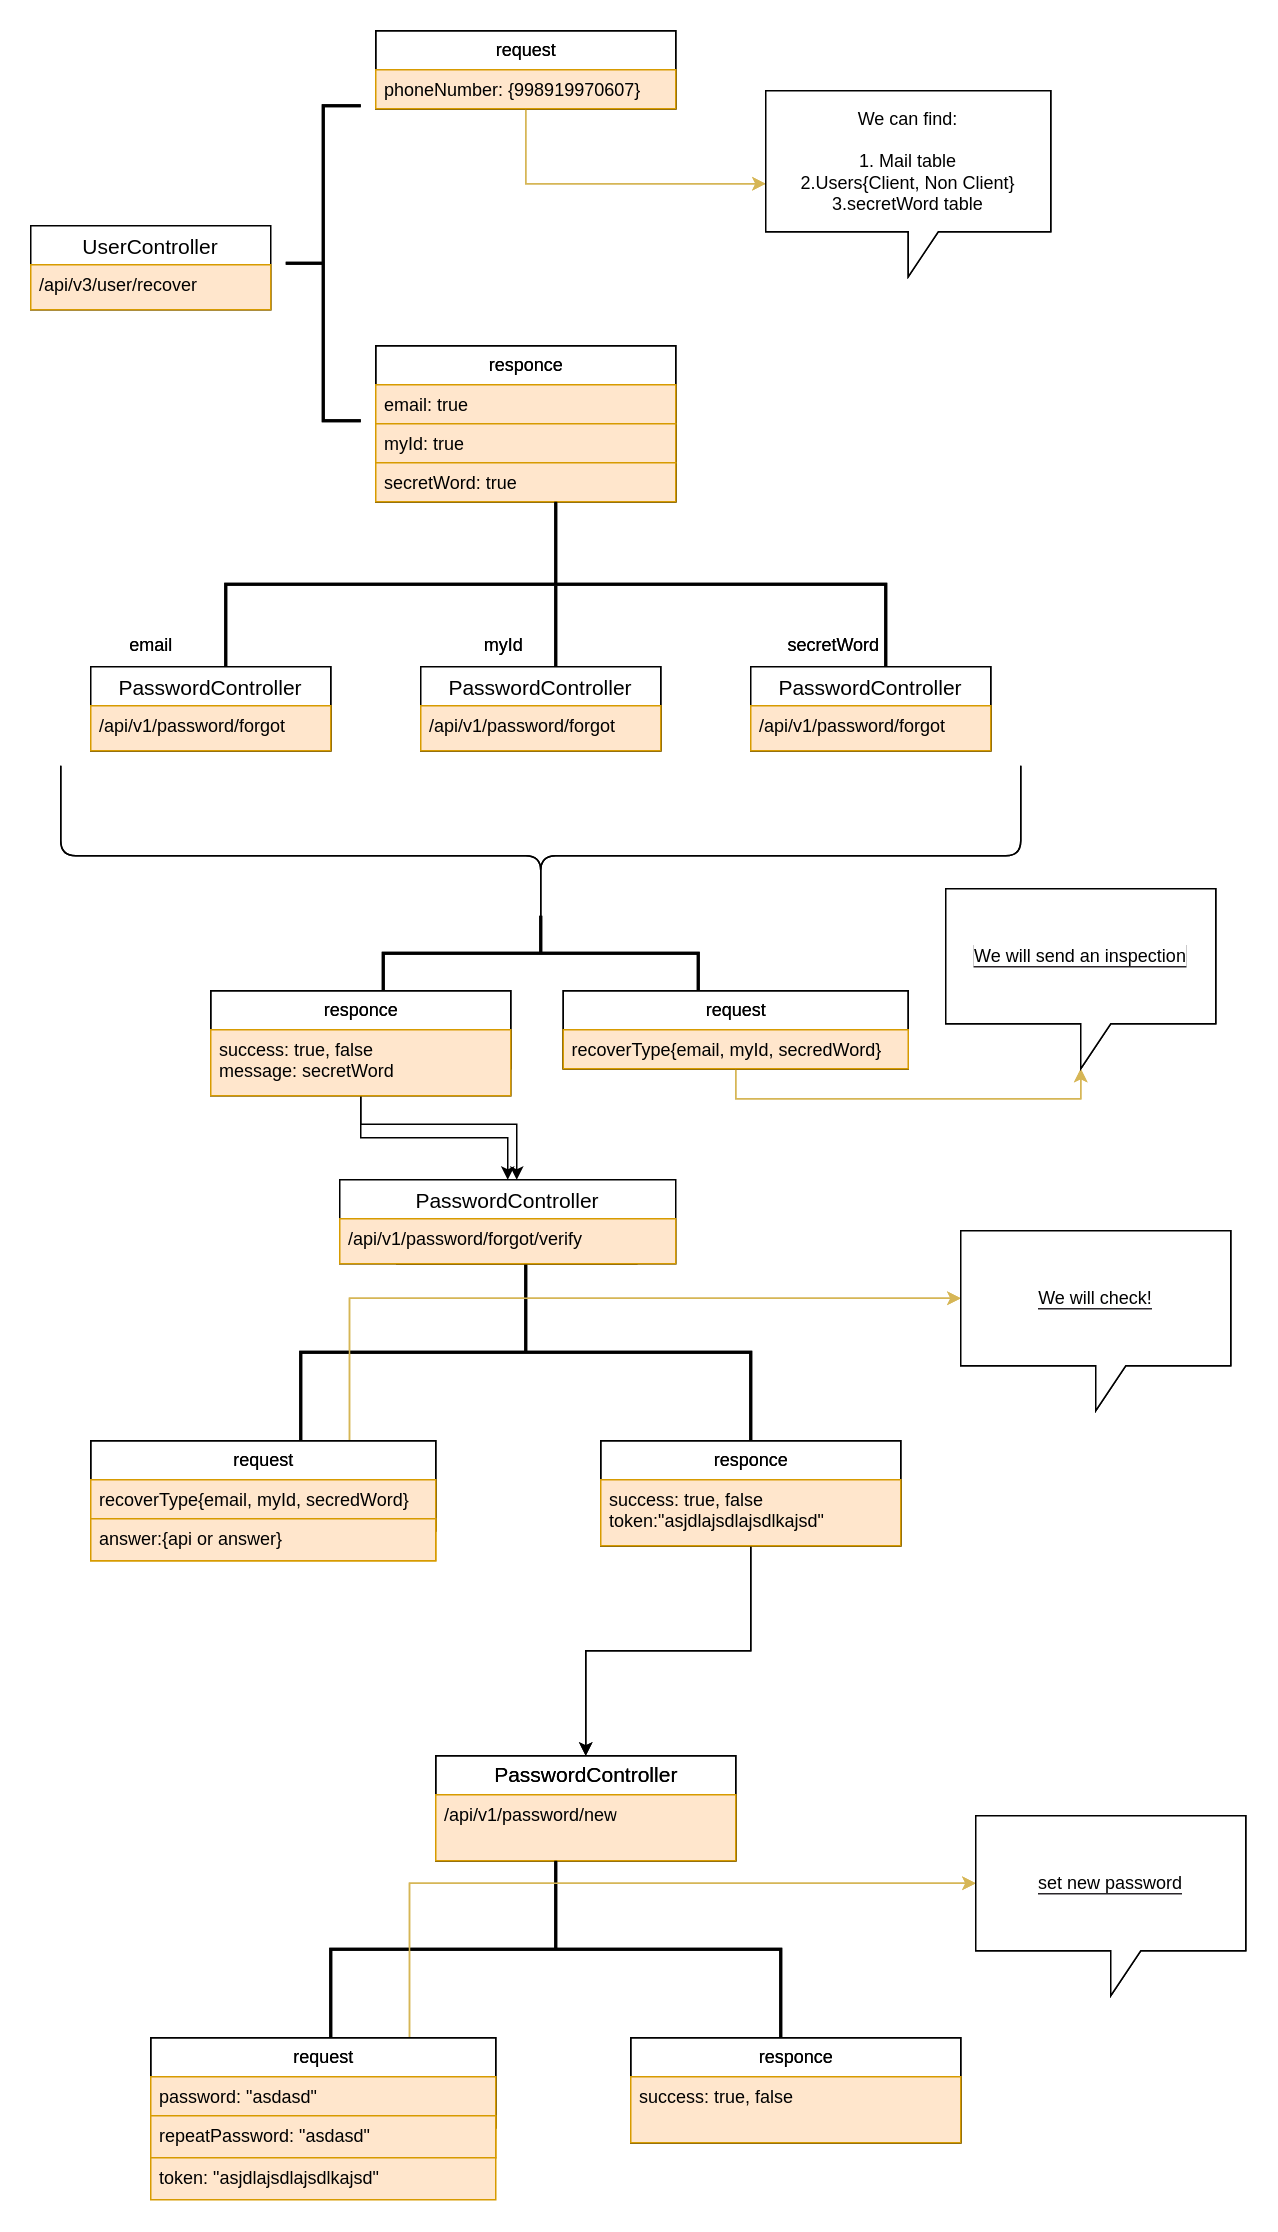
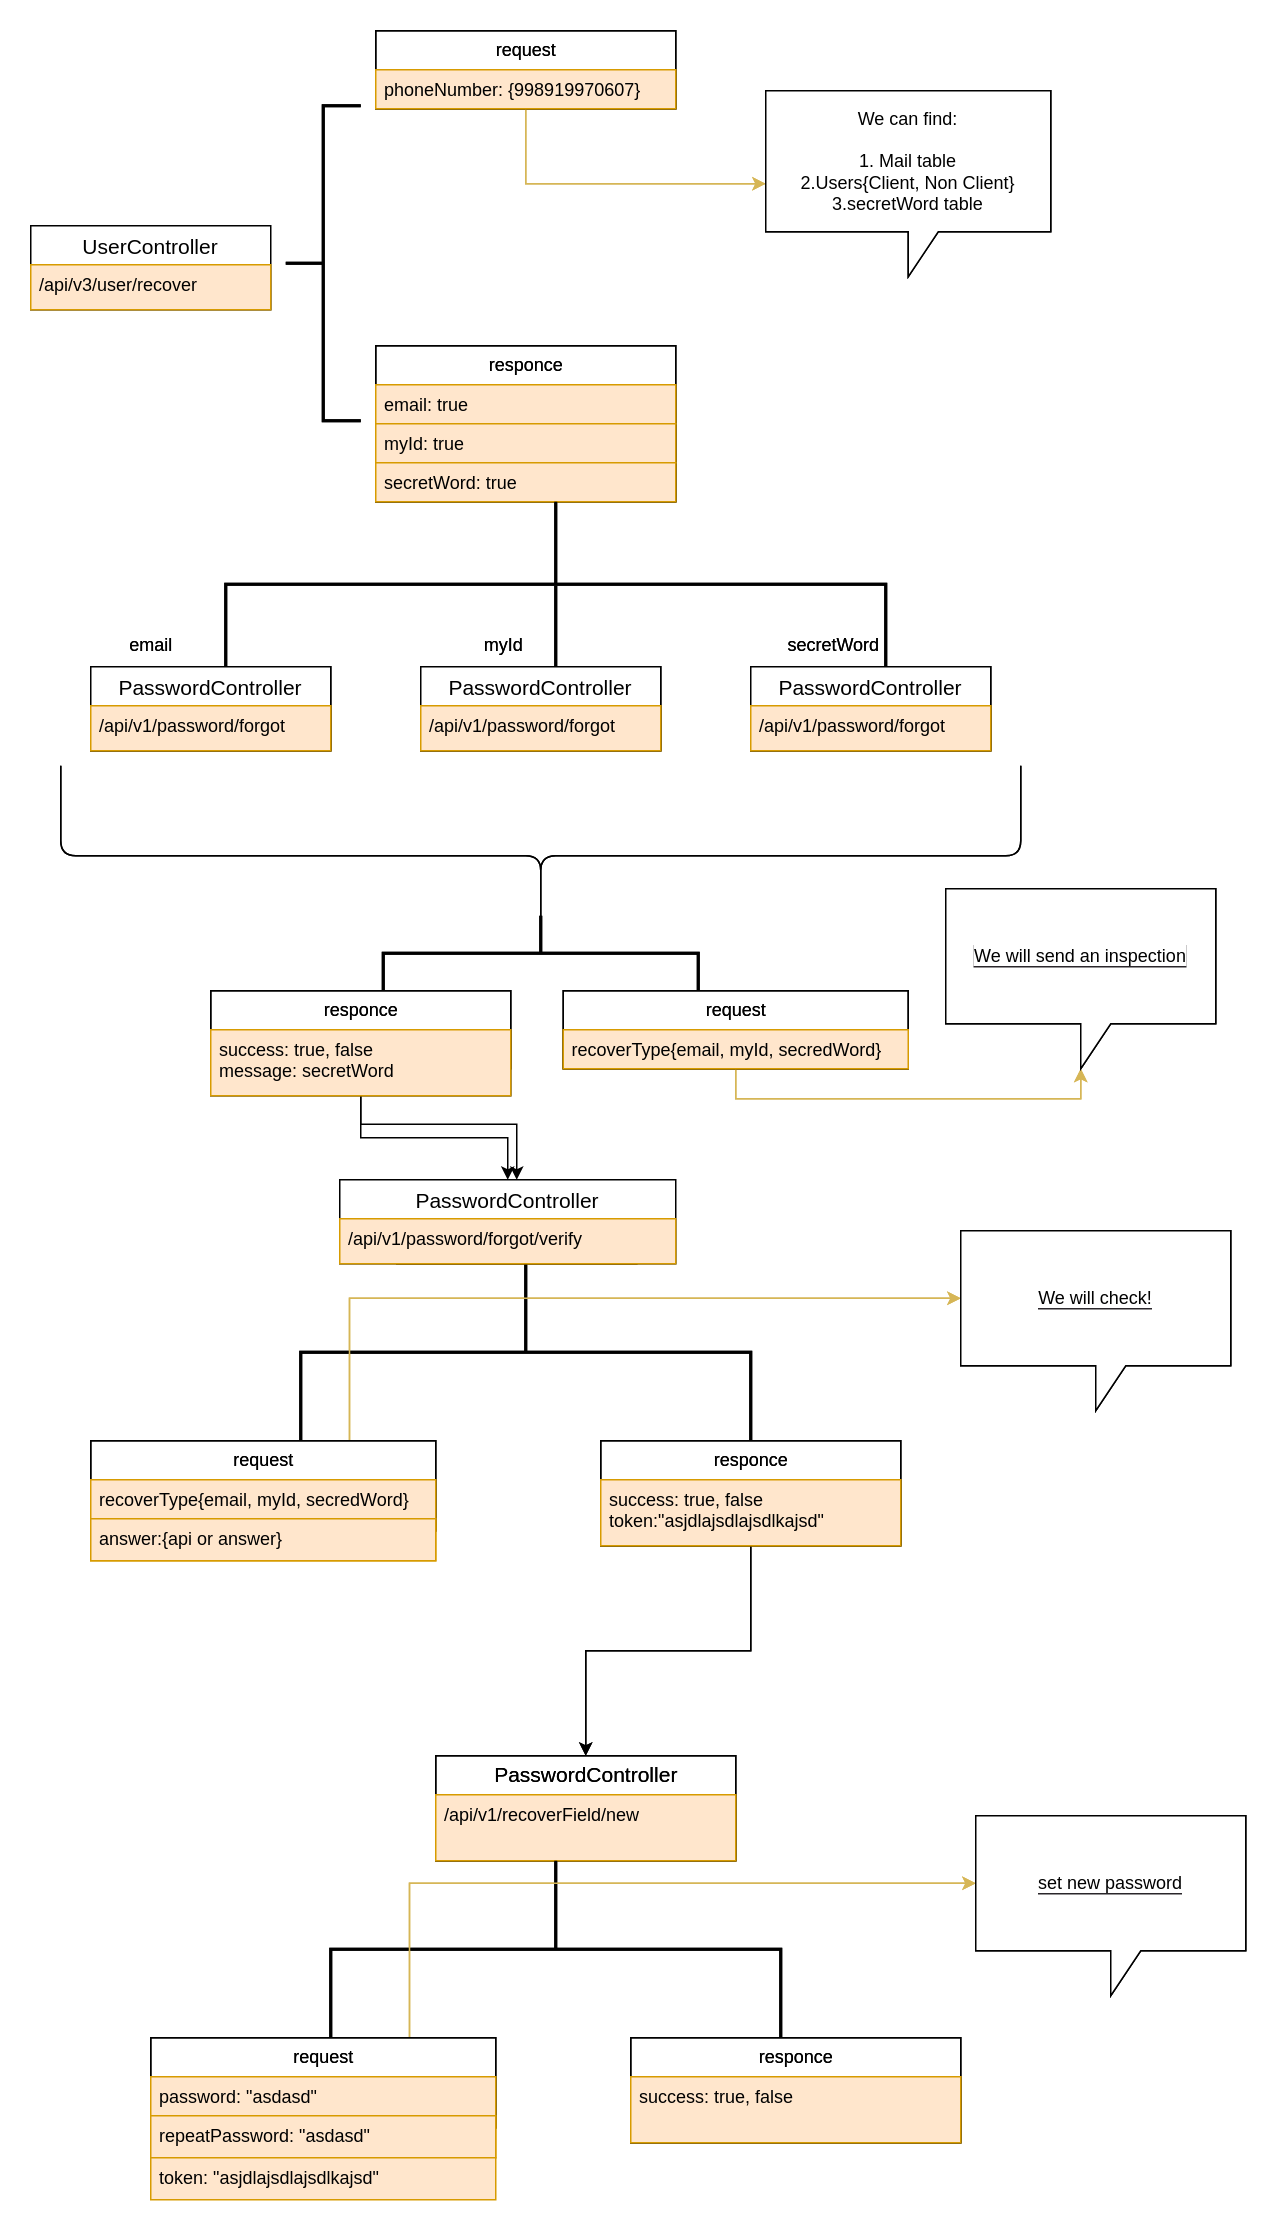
node "/api/v1/password/new": label "/api/v1/password/new" -> "/api/v1/recoverField/new"
